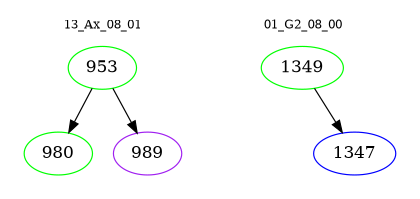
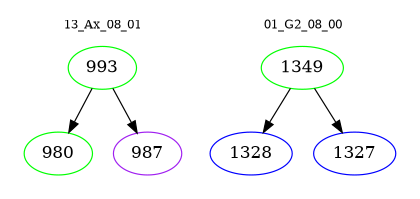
node "953": label "953" -> "993"
node "989": label "989" -> "987"
node "1328": added
node "1347": label "1347" -> "1327"
